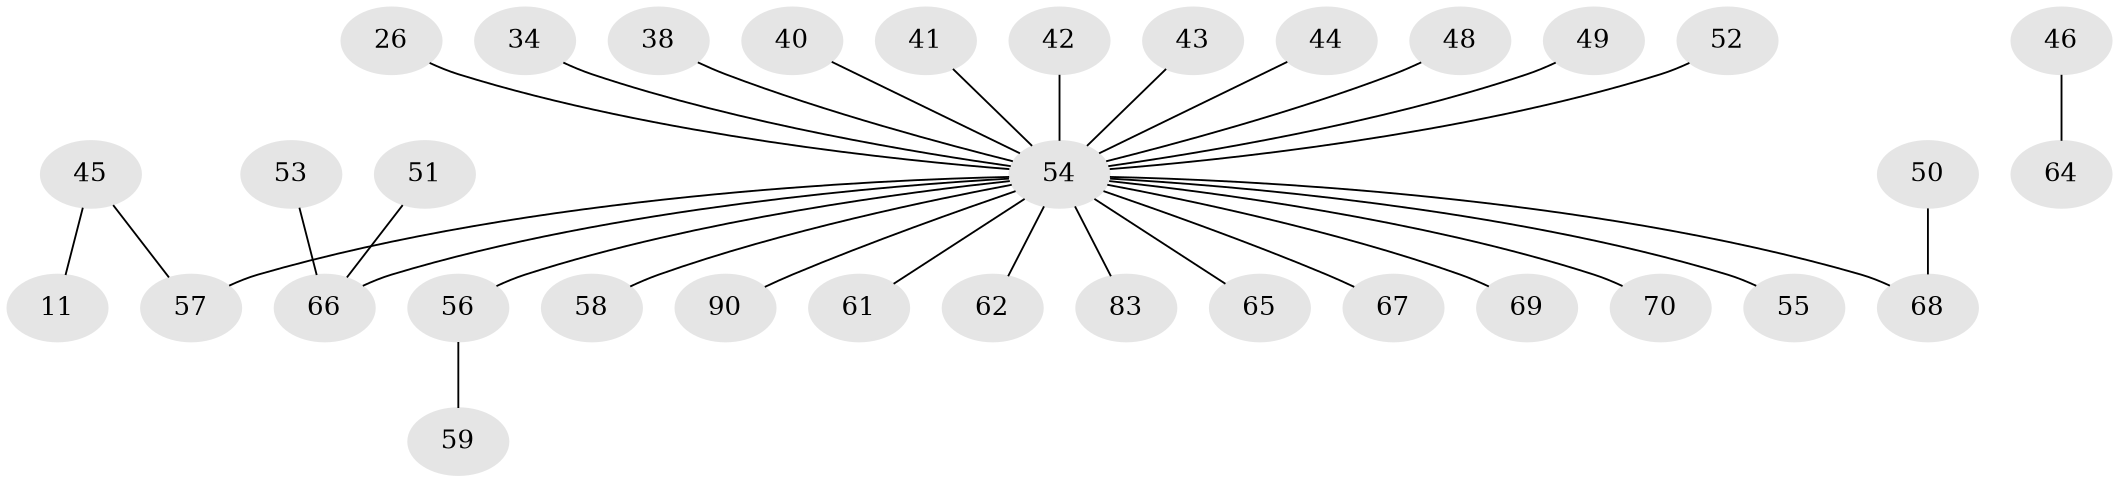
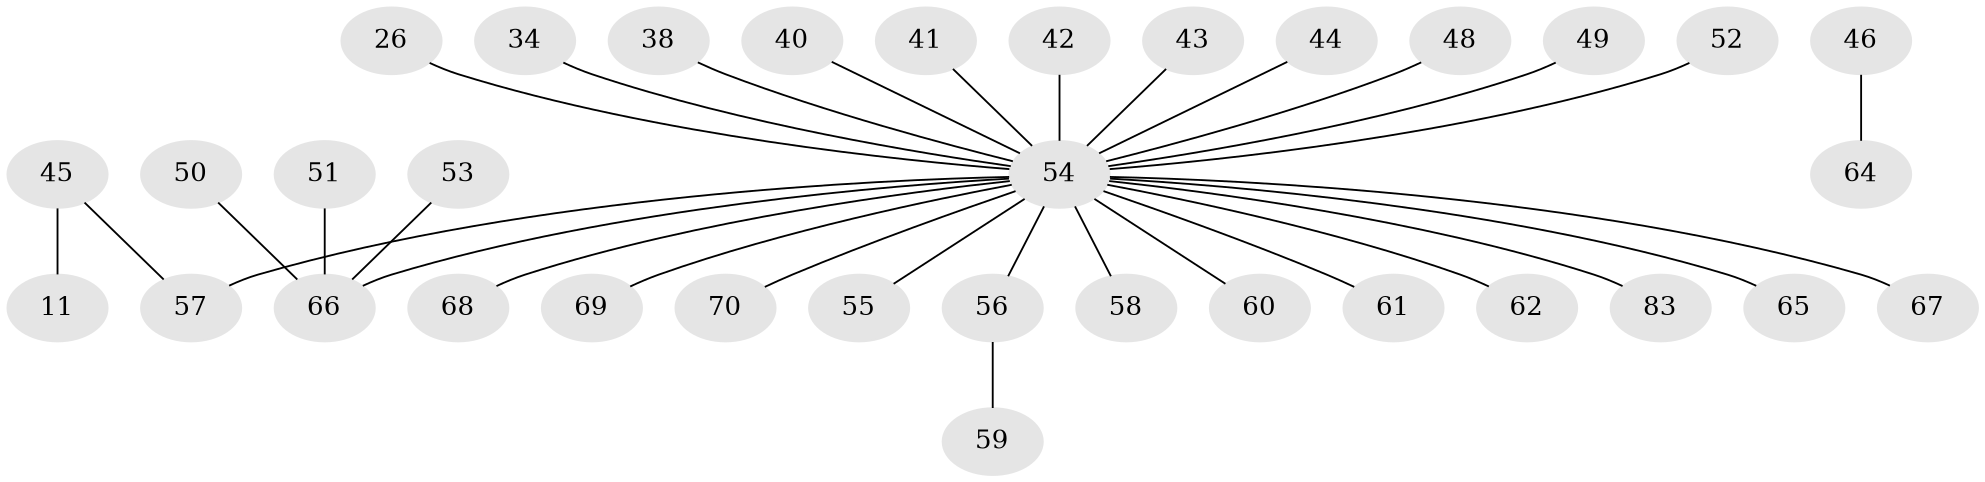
edge "50" -- "68": now "50" -- "66"
node "90": label "90" -> "60"
